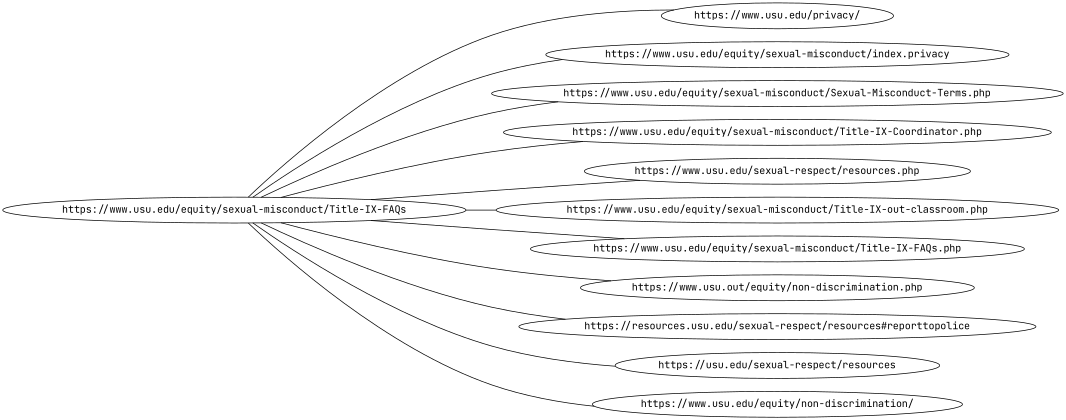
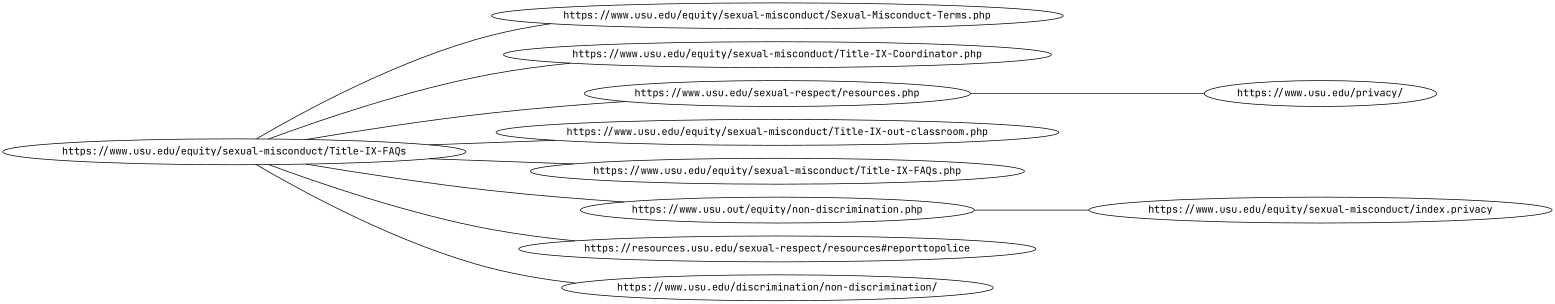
edge "https://www.usu.edu/privacy/" -- "https://www.usu.edu/equity/sexual-misconduct/Title-IX-FAQs": now "https://www.usu.edu/privacy/" -- "https://www.usu.edu/sexual-respect/resources.php"
edge "https://www.usu.edu/equity/sexual-misconduct/index.privacy" -- "https://www.usu.edu/equity/sexual-misconduct/Title-IX-FAQs": now "https://www.usu.edu/equity/sexual-misconduct/index.privacy" -- "https://www.usu.out/equity/non-discrimination.php"
node "https://usu.edu/sexual-respect/resources": removed
node "https://www.usu.edu/equity/non-discrimination/": label "https://www.usu.edu/equity/non-discrimination/" -> "https://www.usu.edu/discrimination/non-discrimination/"
